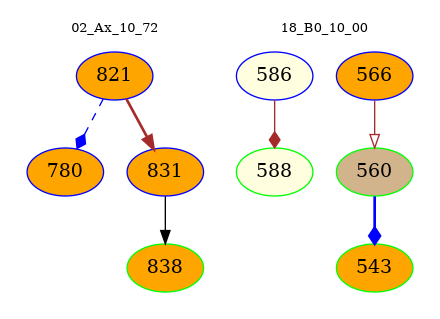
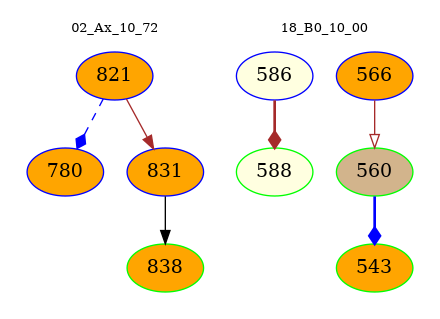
edge "586" -> "588": style solid -> bold
edge "821" -> "831": style bold -> solid
